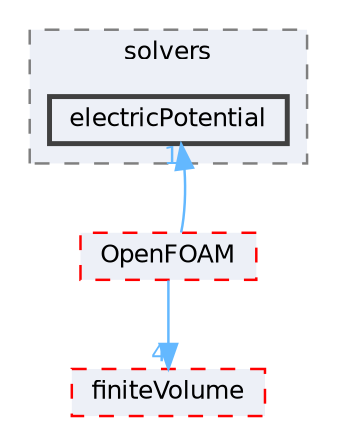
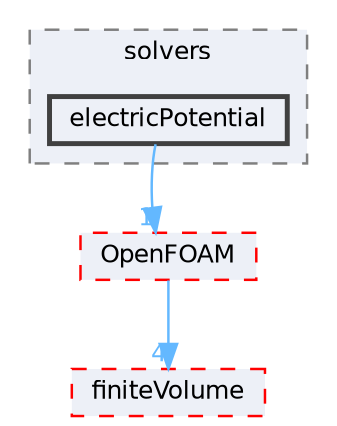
edge "OpenFOAM" -> "electricPotential": reversed
